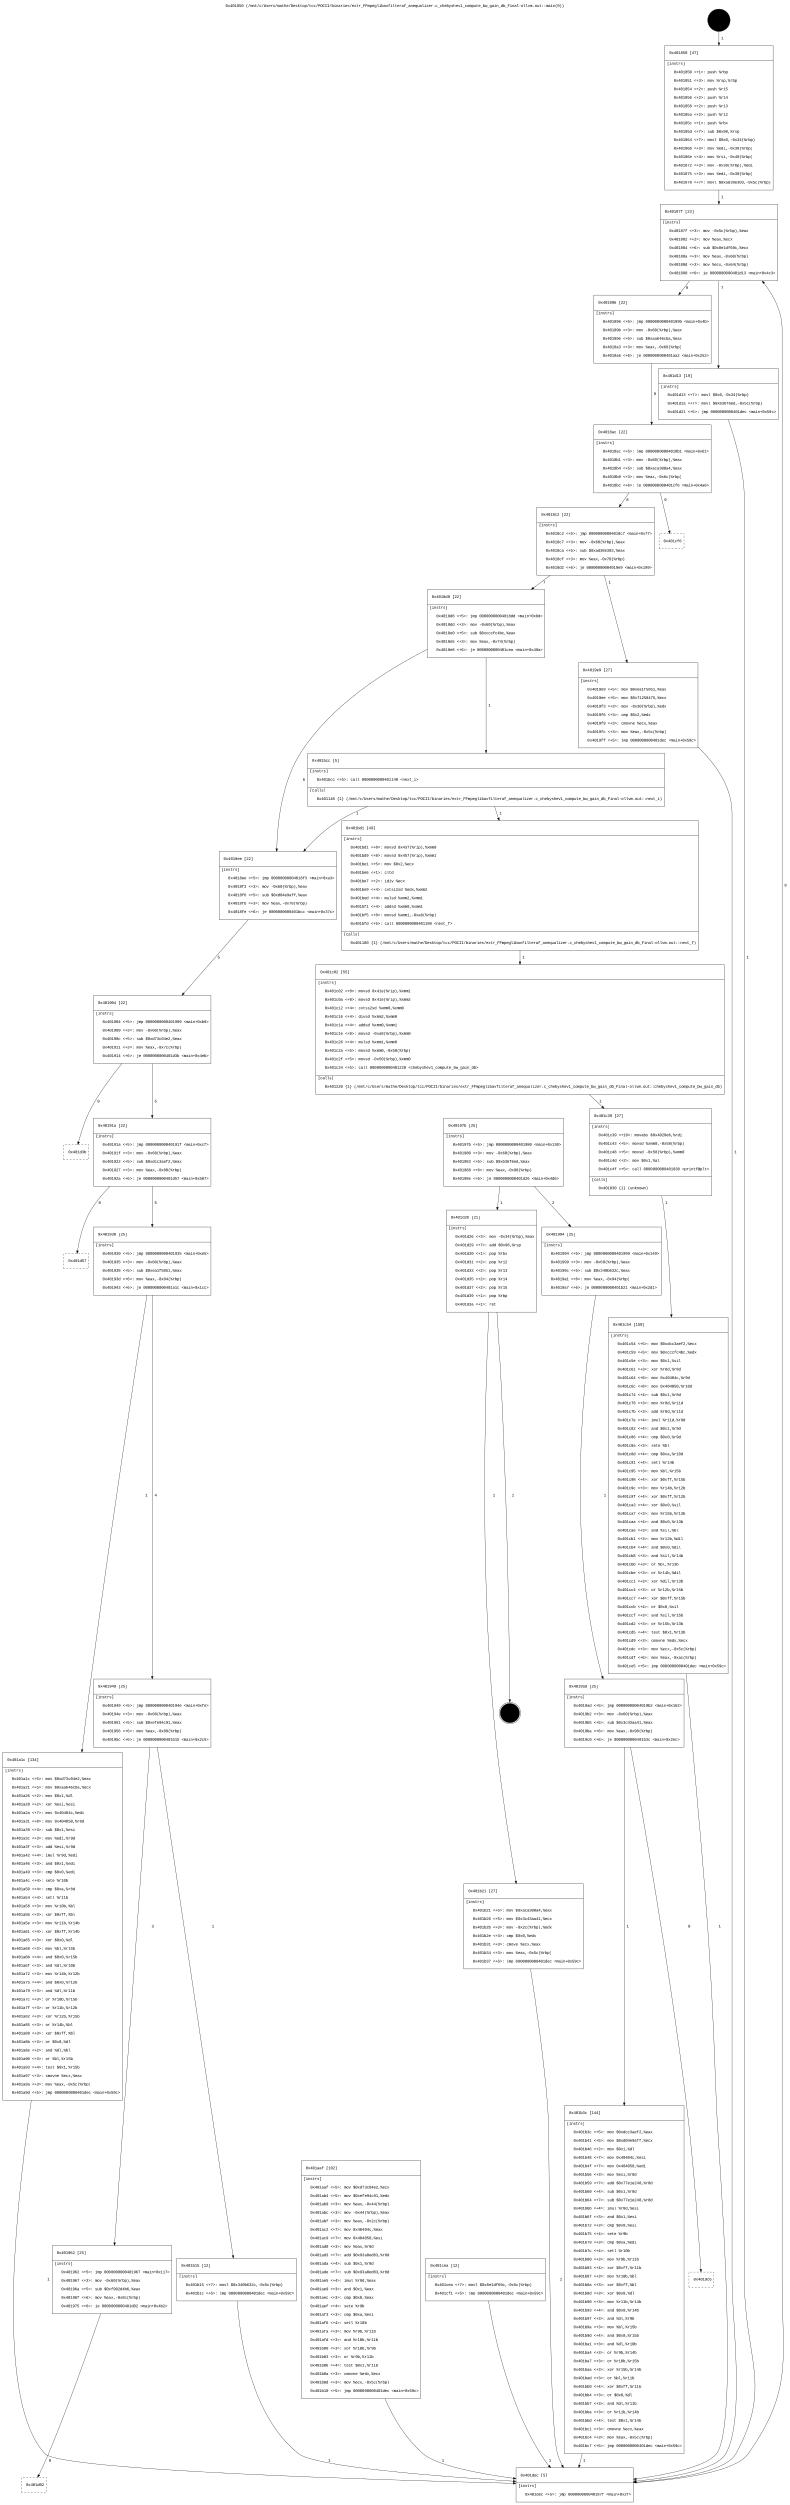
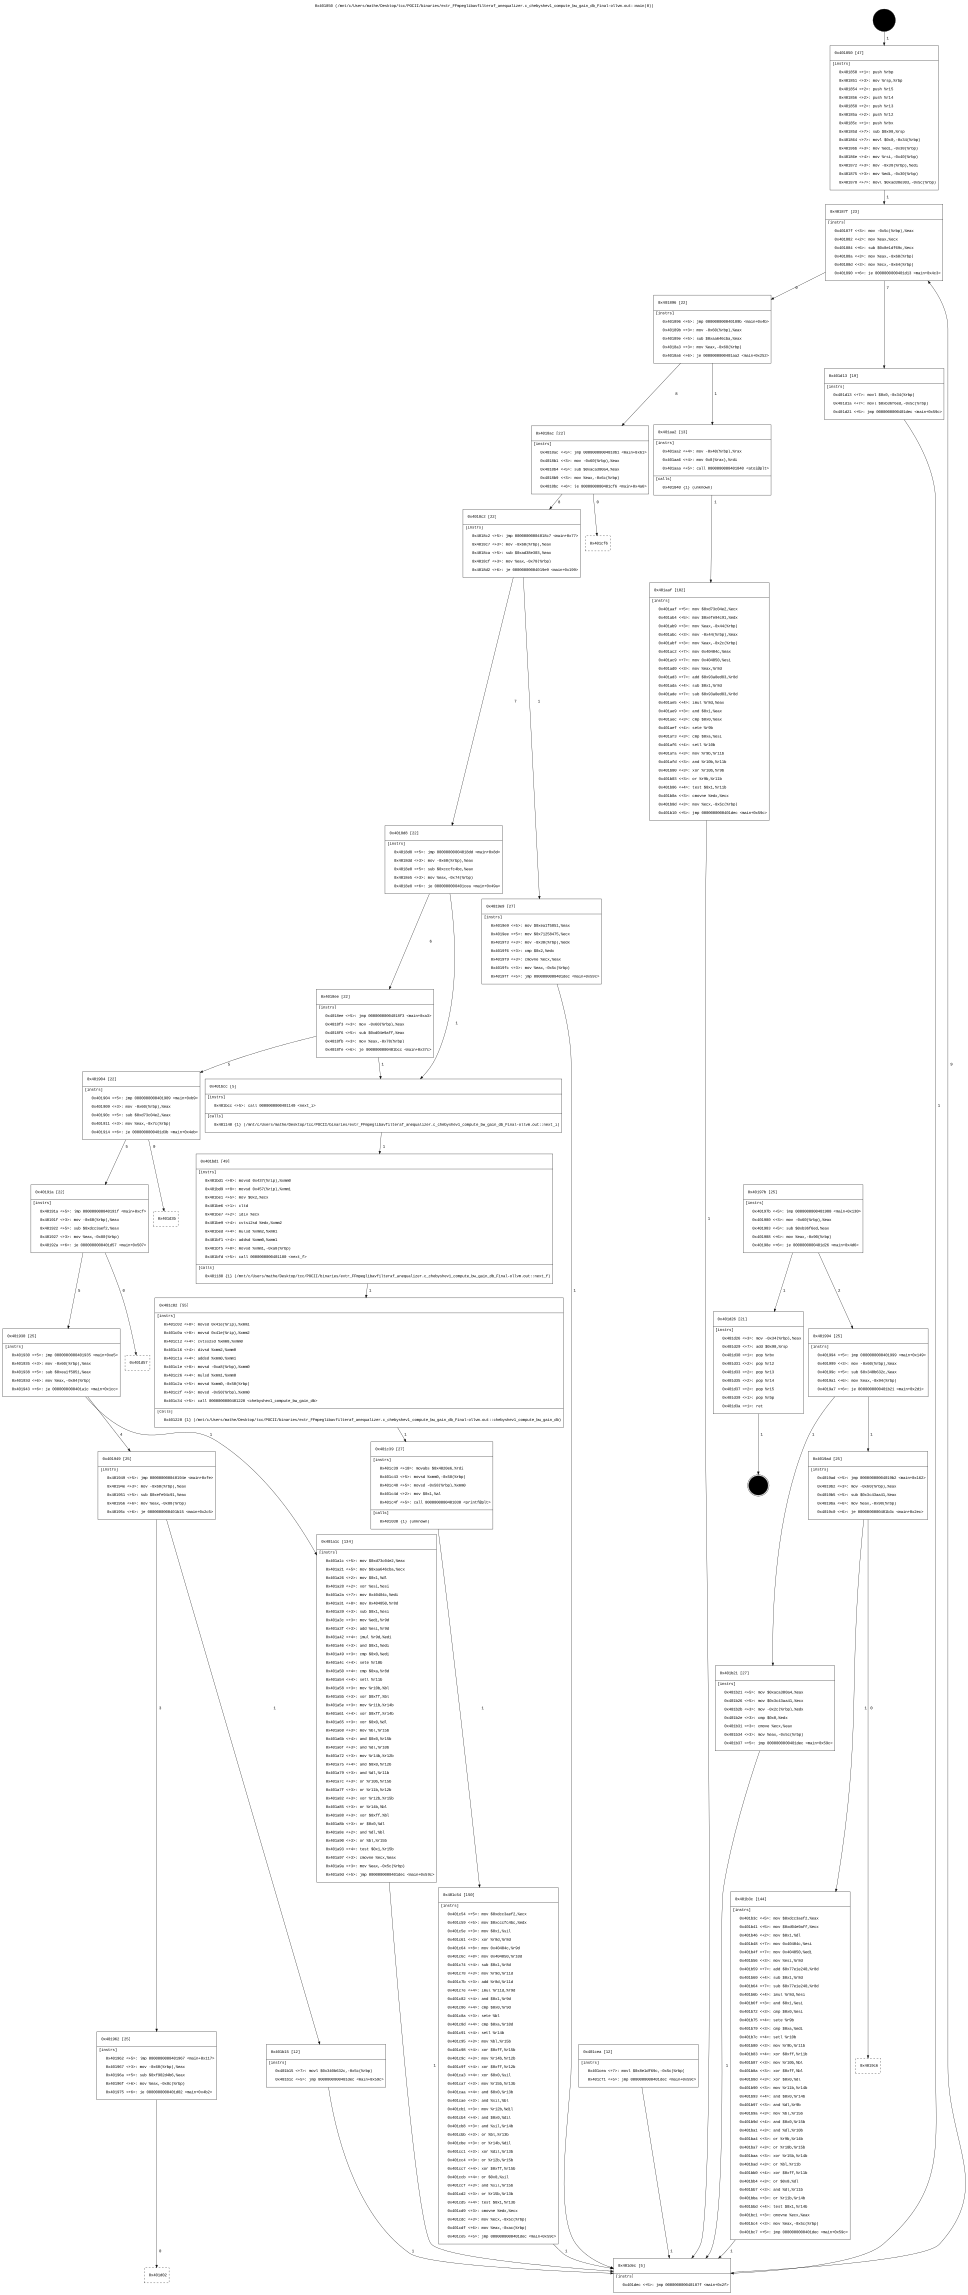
node "0x401aa2 [13]": added
edge "0x401bcc [5]" -> "0x4018ee [22]": reversed
edge "0x401d26 [21]" -> "0x401b21 [27]": now "0x401994 [25]" -> "0x401b21 [27]"
